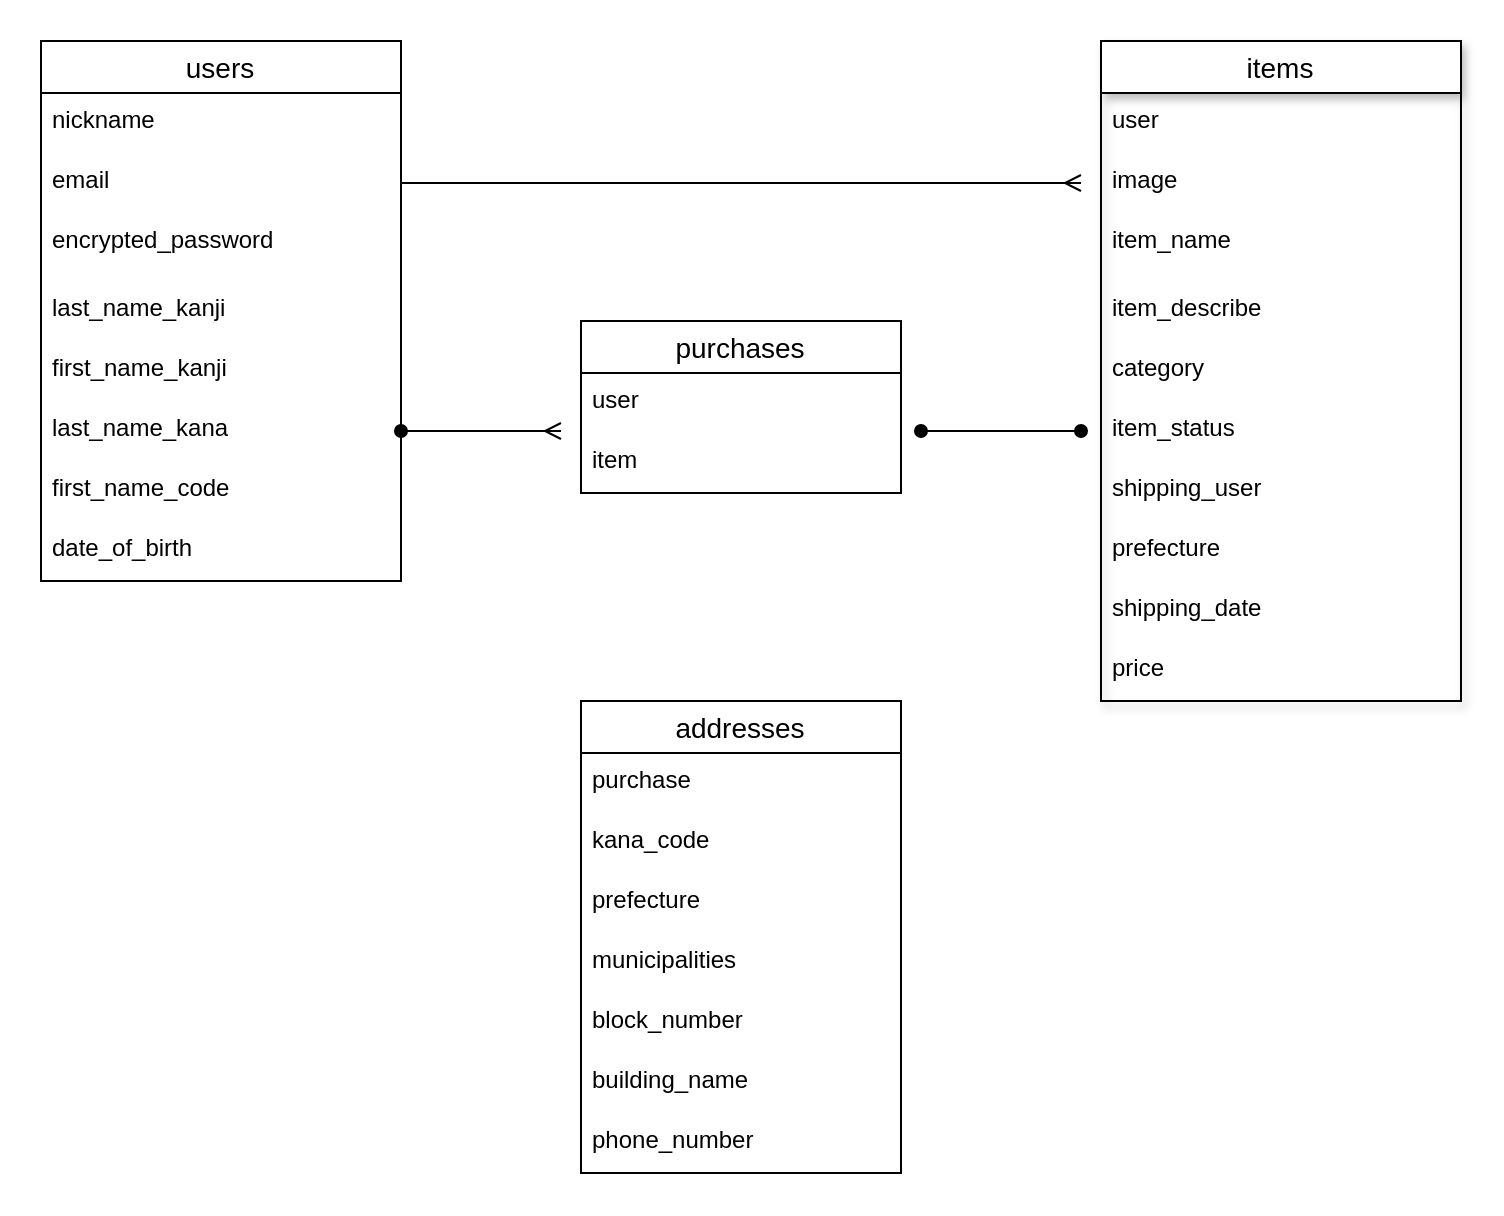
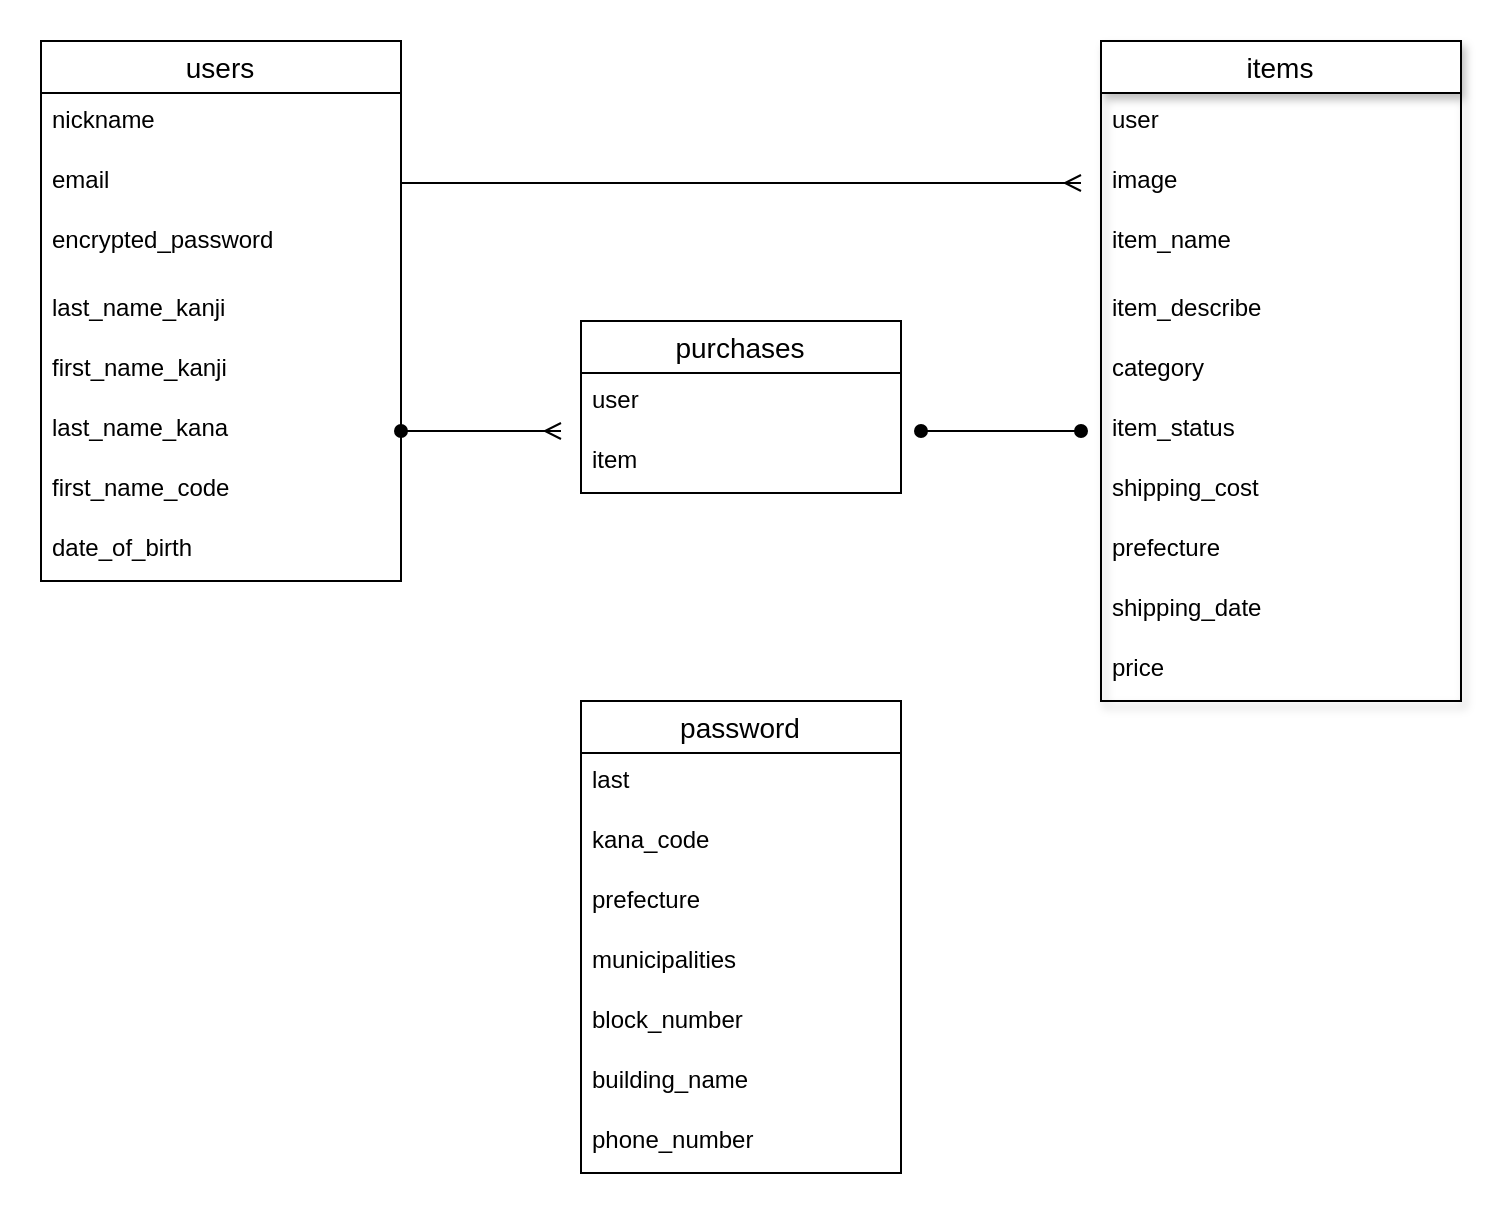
node "shipping_user": label "shipping_user" -> "shipping_cost"
node "addresses": label "addresses" -> "password"
node "purchase": label "purchase" -> "last"
